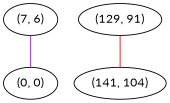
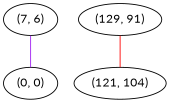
node "(141, 104)": label "(141, 104)" -> "(121, 104)"
